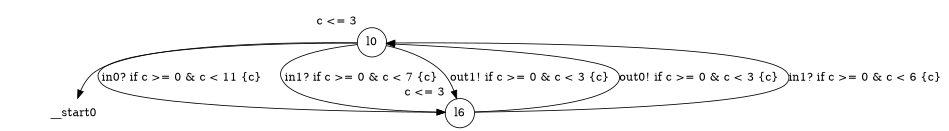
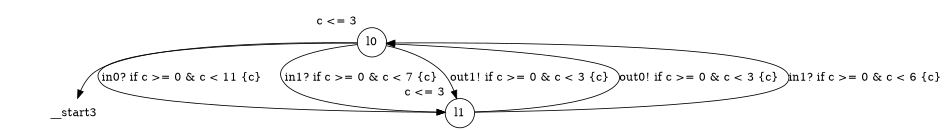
node "__start0": label "__start0" -> "__start3"
node "l6 c <= 3": label "l6 c <= 3" -> "l1 c <= 3"
